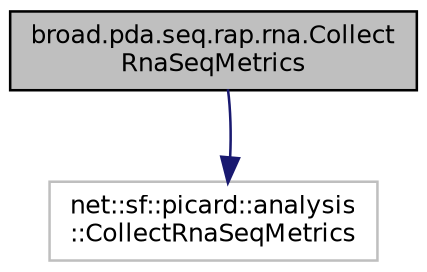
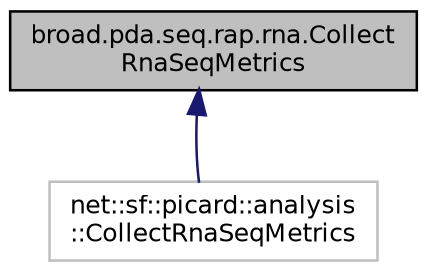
edge "broad.pda.seq.rap.rna.Collect RnaSeqMetrics" -> "net::sf::picard::analysis ::CollectRnaSeqMetrics": reversed
